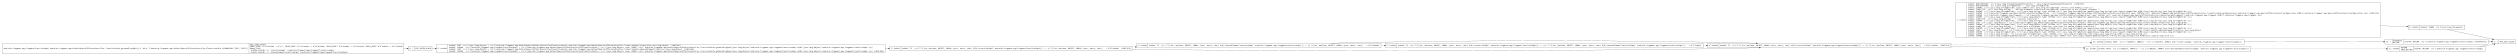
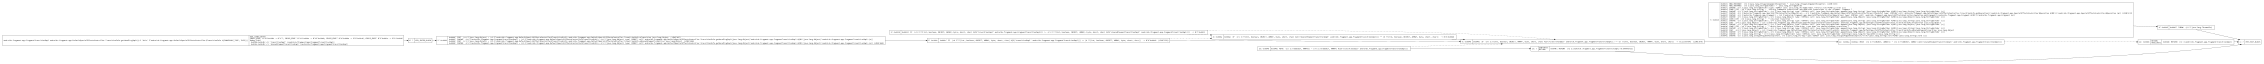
edge "9: 0x0046" -> "10: 0x0048": reversed
edge "4: 0x000e" -> "5: 0x0010": reversed
node "12: 0x004b": text "ORIG_RETURN" -> "ORIG_ORIG"
